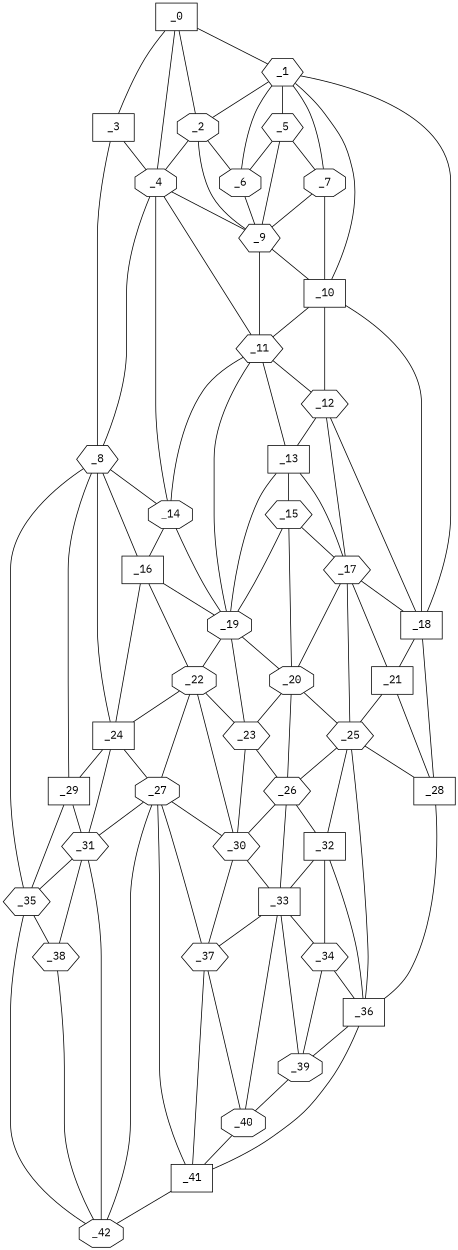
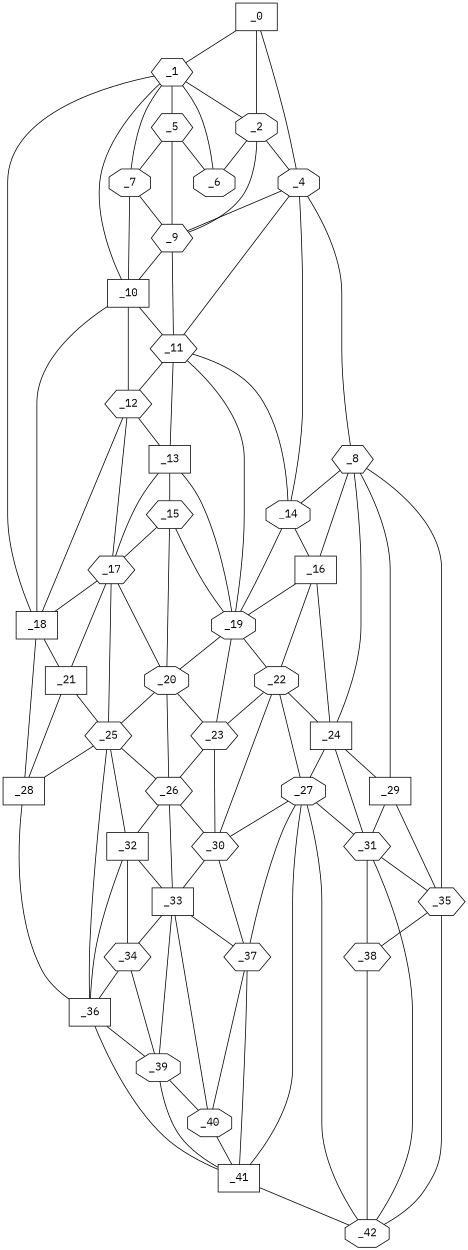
node "_3": removed
edge "_6" -- "_9": removed
edge "_39" -- "_41": added
